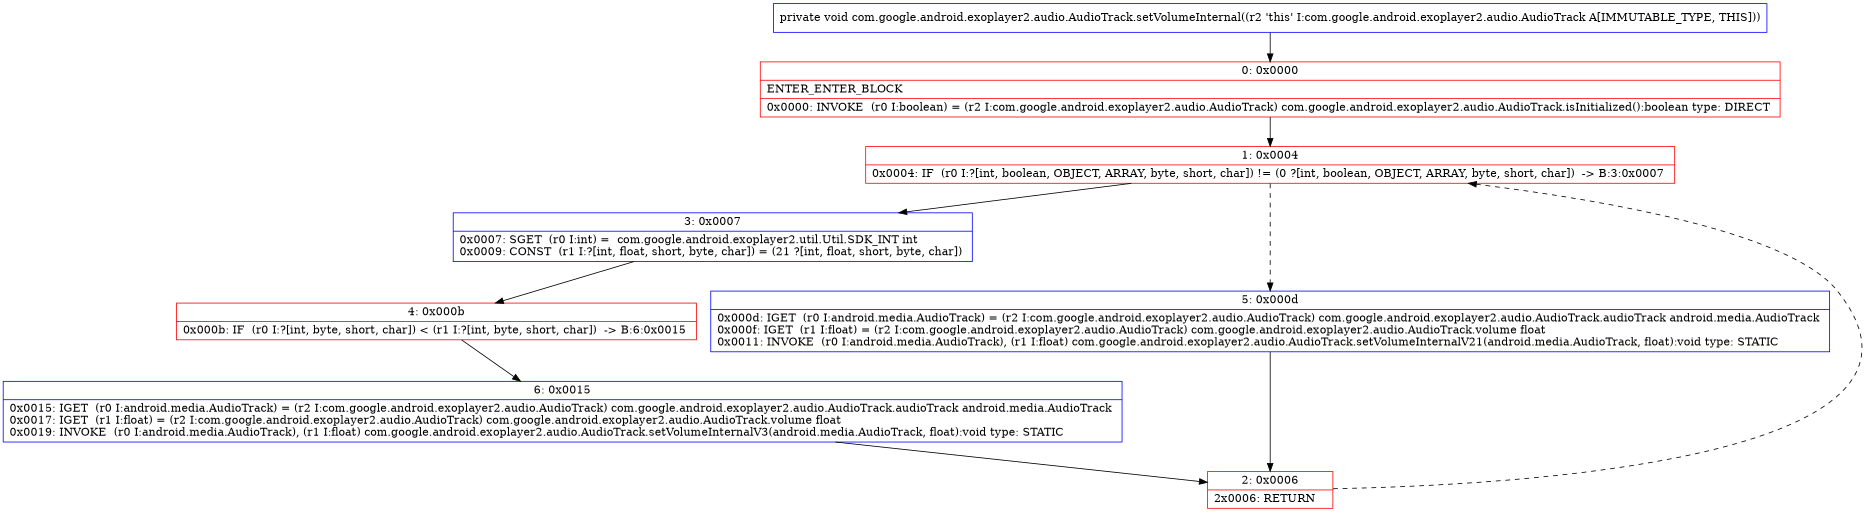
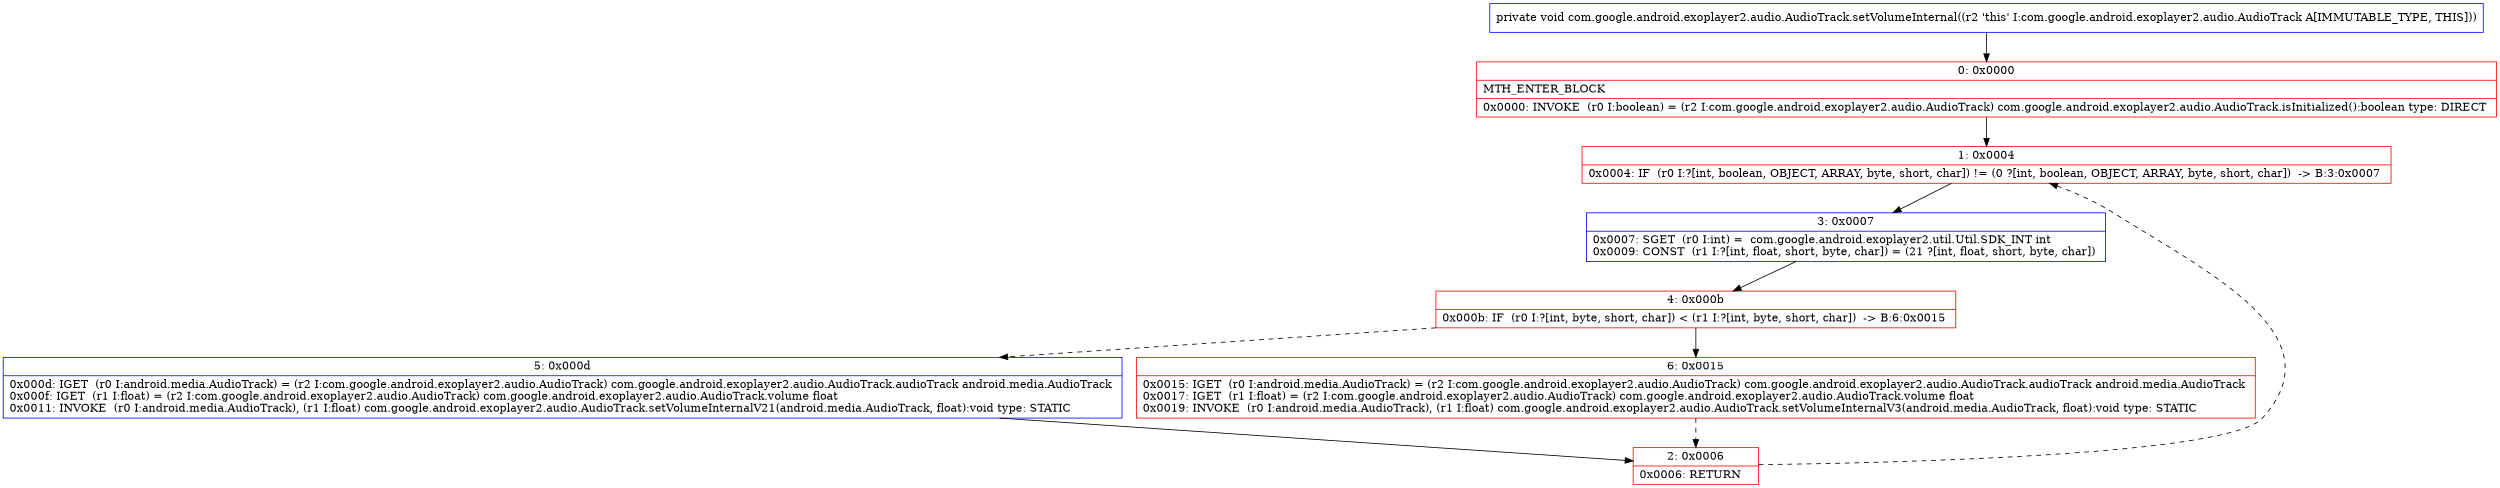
node "0: 0x0000": text "ENTER_ENTER_BLOCK" -> "MTH_ENTER_BLOCK"
edge "1: 0x0004" -> "5: 0x000d": now "4: 0x000b" -> "5: 0x000d"
node "6: 0x0015": color blue -> red
edge "6: 0x0015" -> "2: 0x0006": style solid -> dashed
node "2: 0x0006": text "2x0006: RETURN" -> "0x0006: RETURN"
